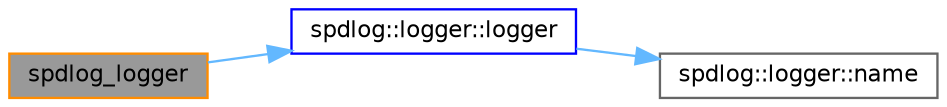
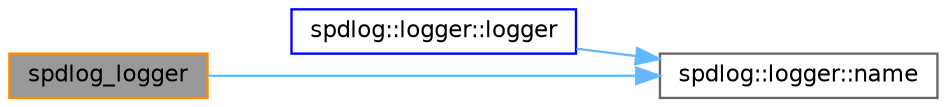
edge "spdlog_logger" -> "spdlog::logger::logger": now "spdlog_logger" -> "spdlog::logger::name"
